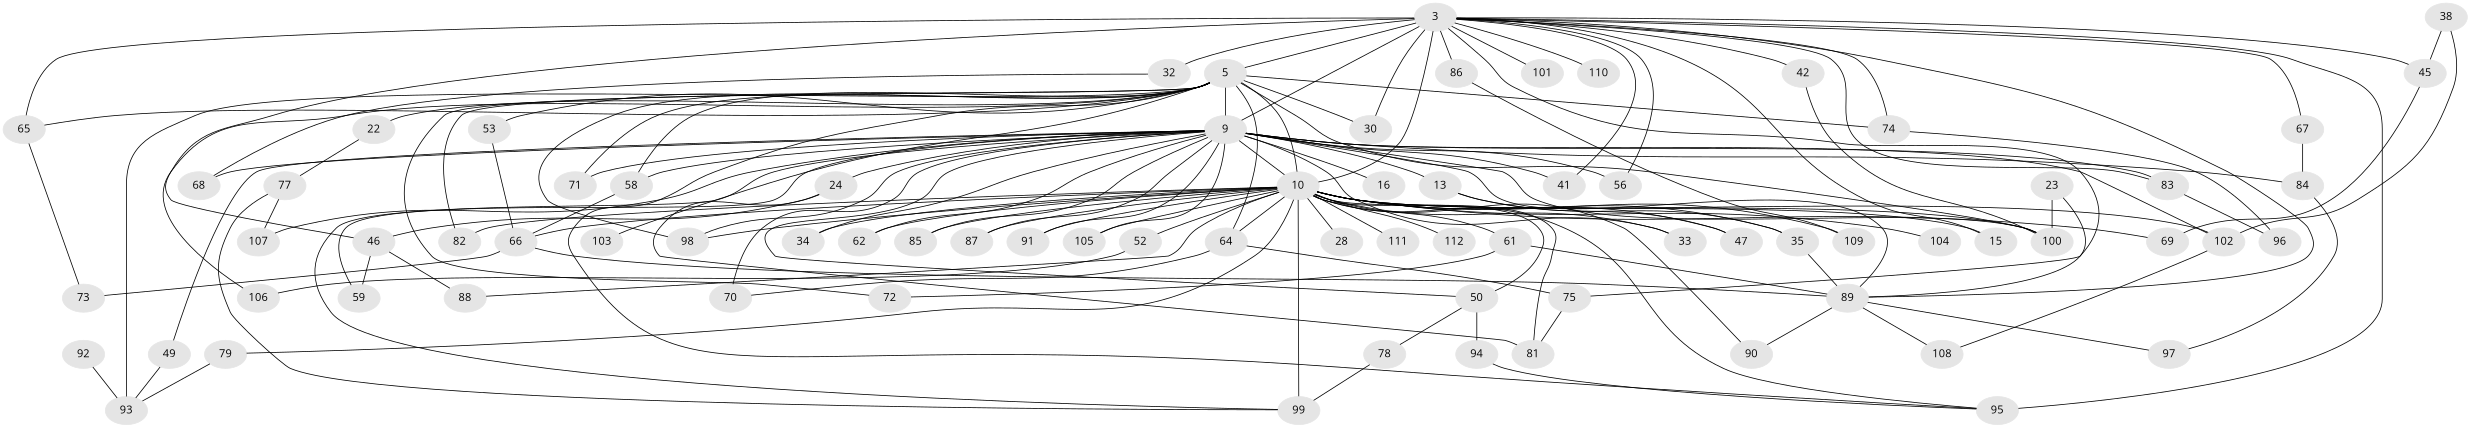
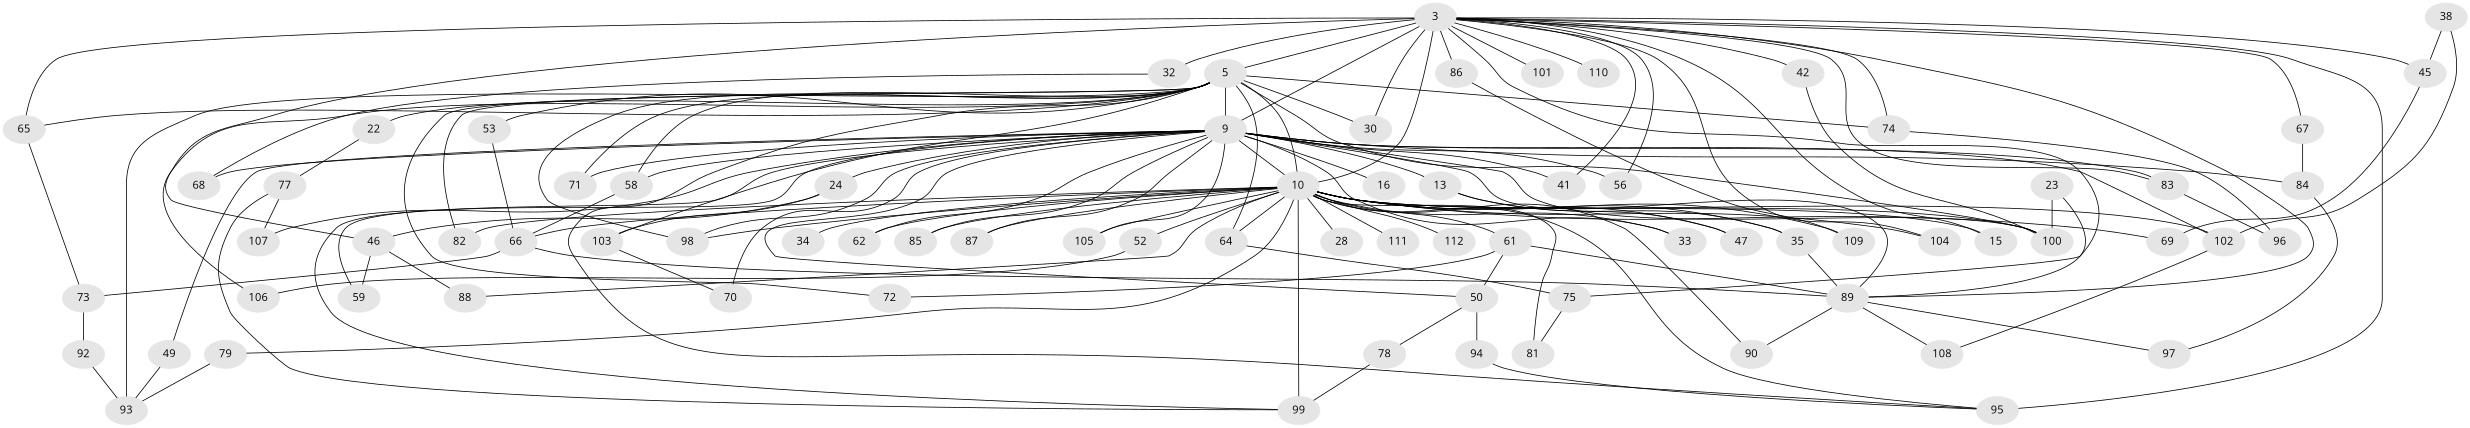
edge "3" -- "104": added
edge "9" -- "34": removed
edge "10" -- "50": now "61" -- "50"
node "91": removed
edge "64" -- "70": now "103" -- "70"
edge "24" -- "81": now "24" -- "103"
edge "73" -- "92": added
